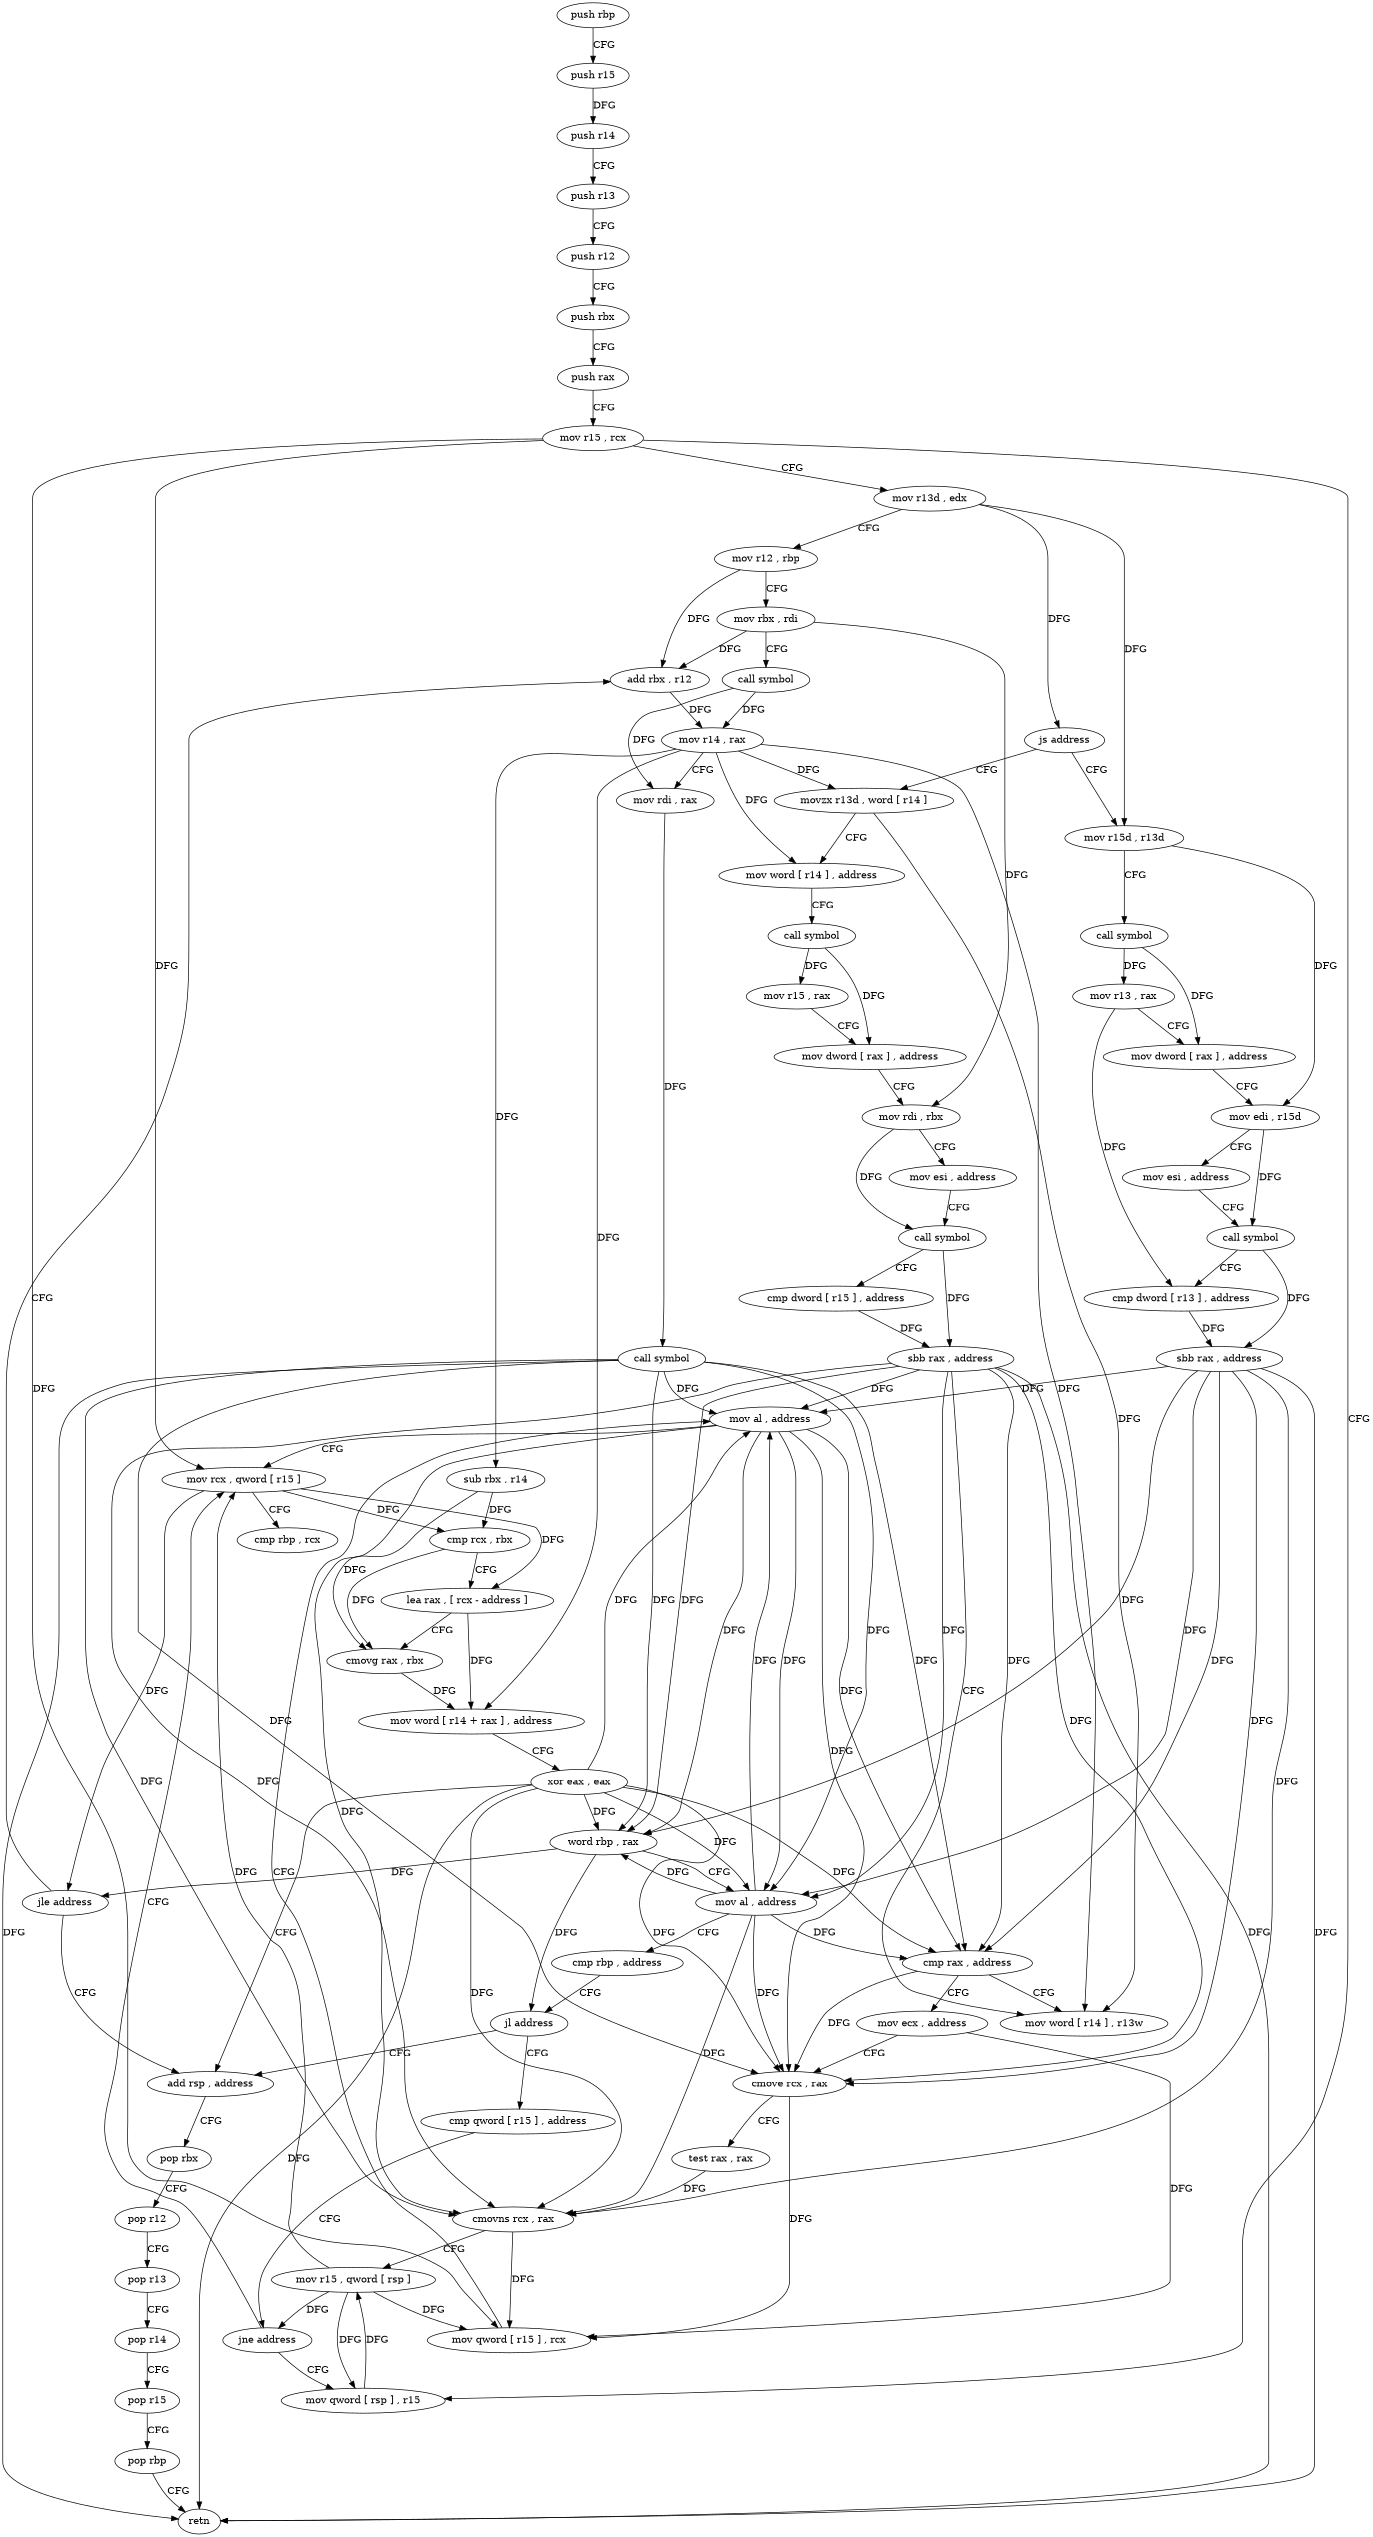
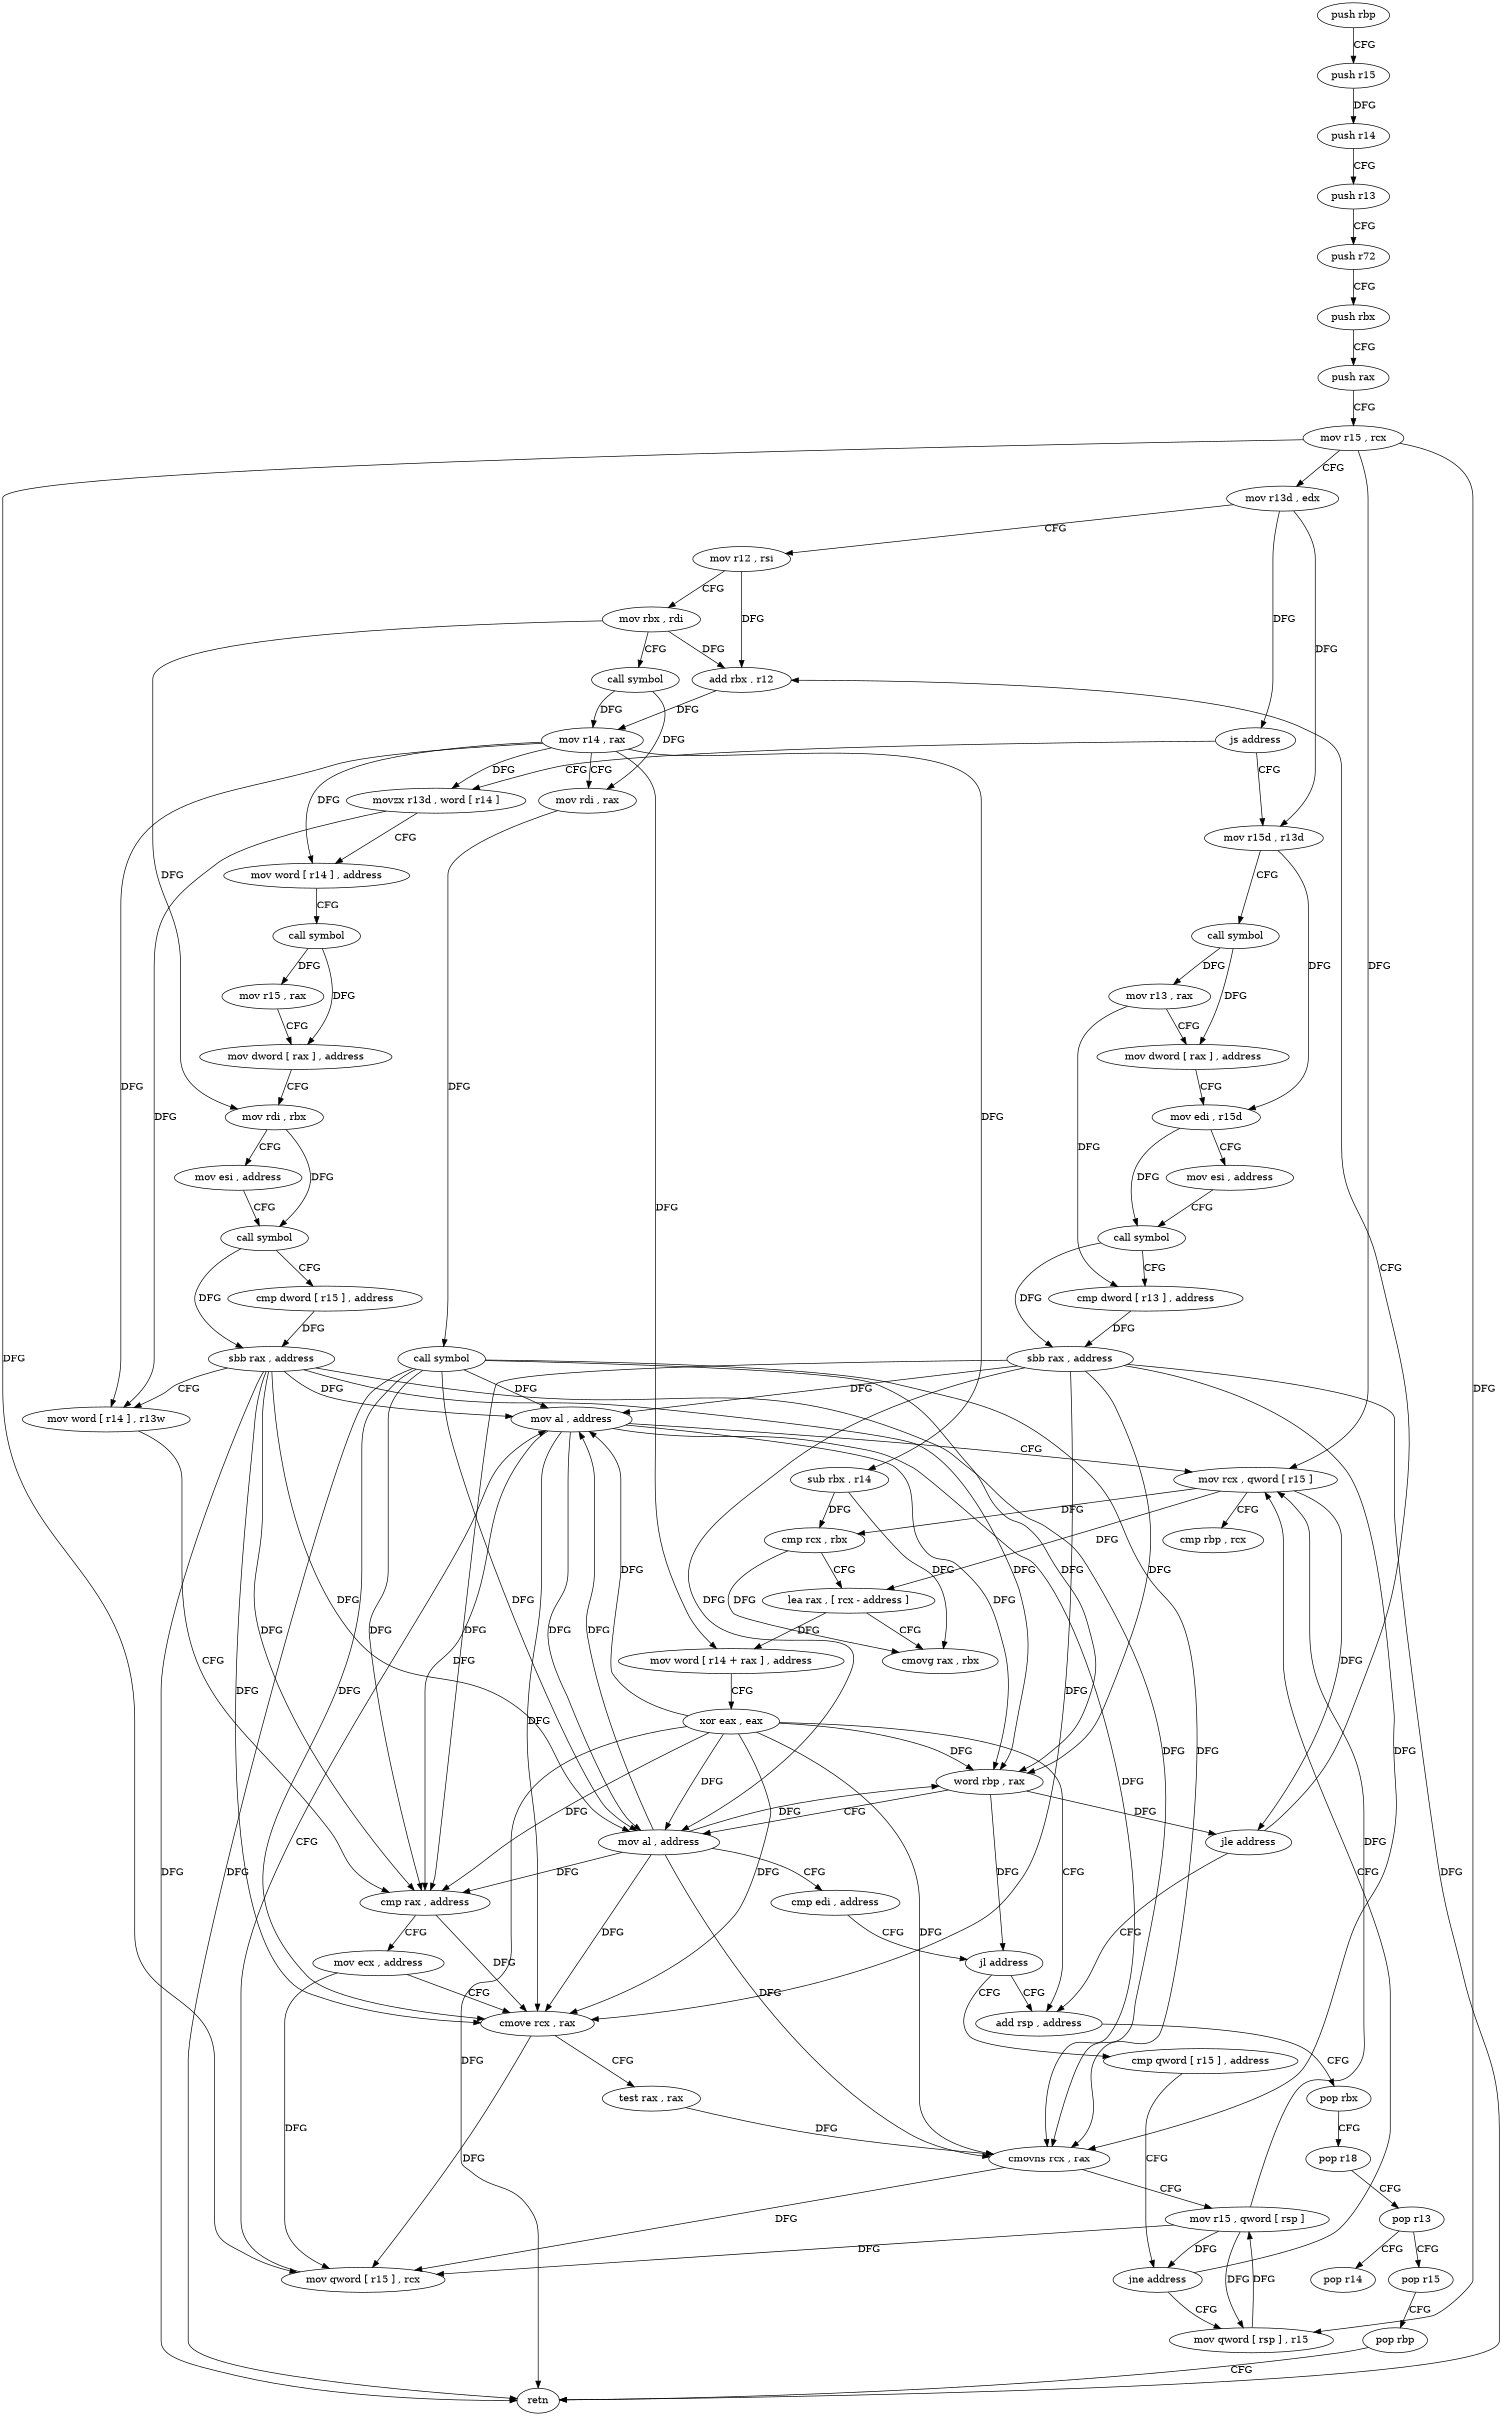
node "push r12": label "push r12" -> "push r72"
node "mov r12 , rbp": label "mov r12 , rbp" -> "mov r12 , rsi"
edge "mov r15 , rcx" -> "mov qword [ rsp ] , r15": label "CFG" -> "DFG"
edge "cmovg rax , rbx" -> "mov word [ r14 + rax ] , address": removed, label "DFG"
node "cmp rbp , address": label "cmp rbp , address" -> "cmp edi , address"
edge "cmp rax , address" -> "mov word [ r14 ] , r13w": reversed
node "pop r12": label "pop r12" -> "pop r18"
edge "pop r14" -> "pop r15": now "pop r13" -> "pop r15"
